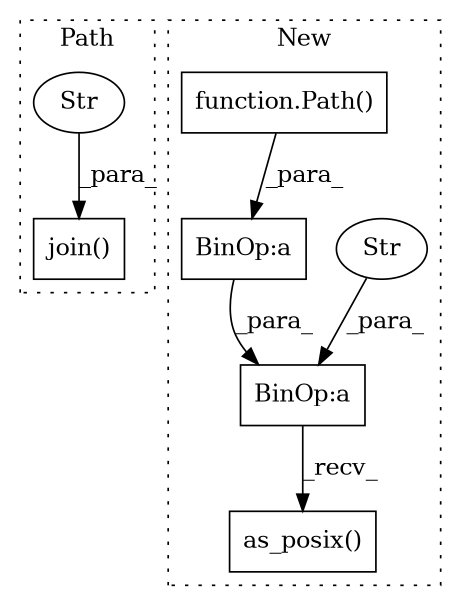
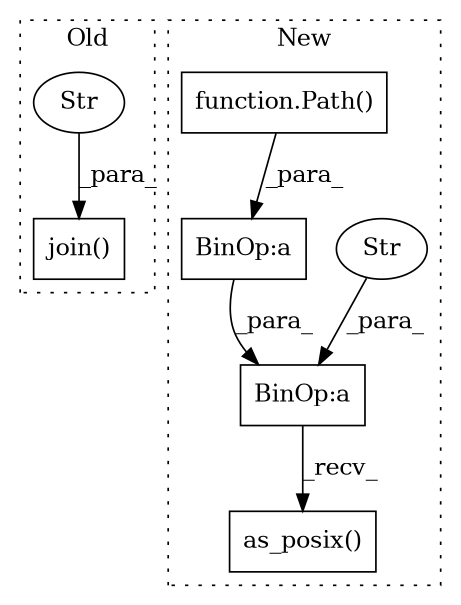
cluster "Path": label "Path" -> "Old"
